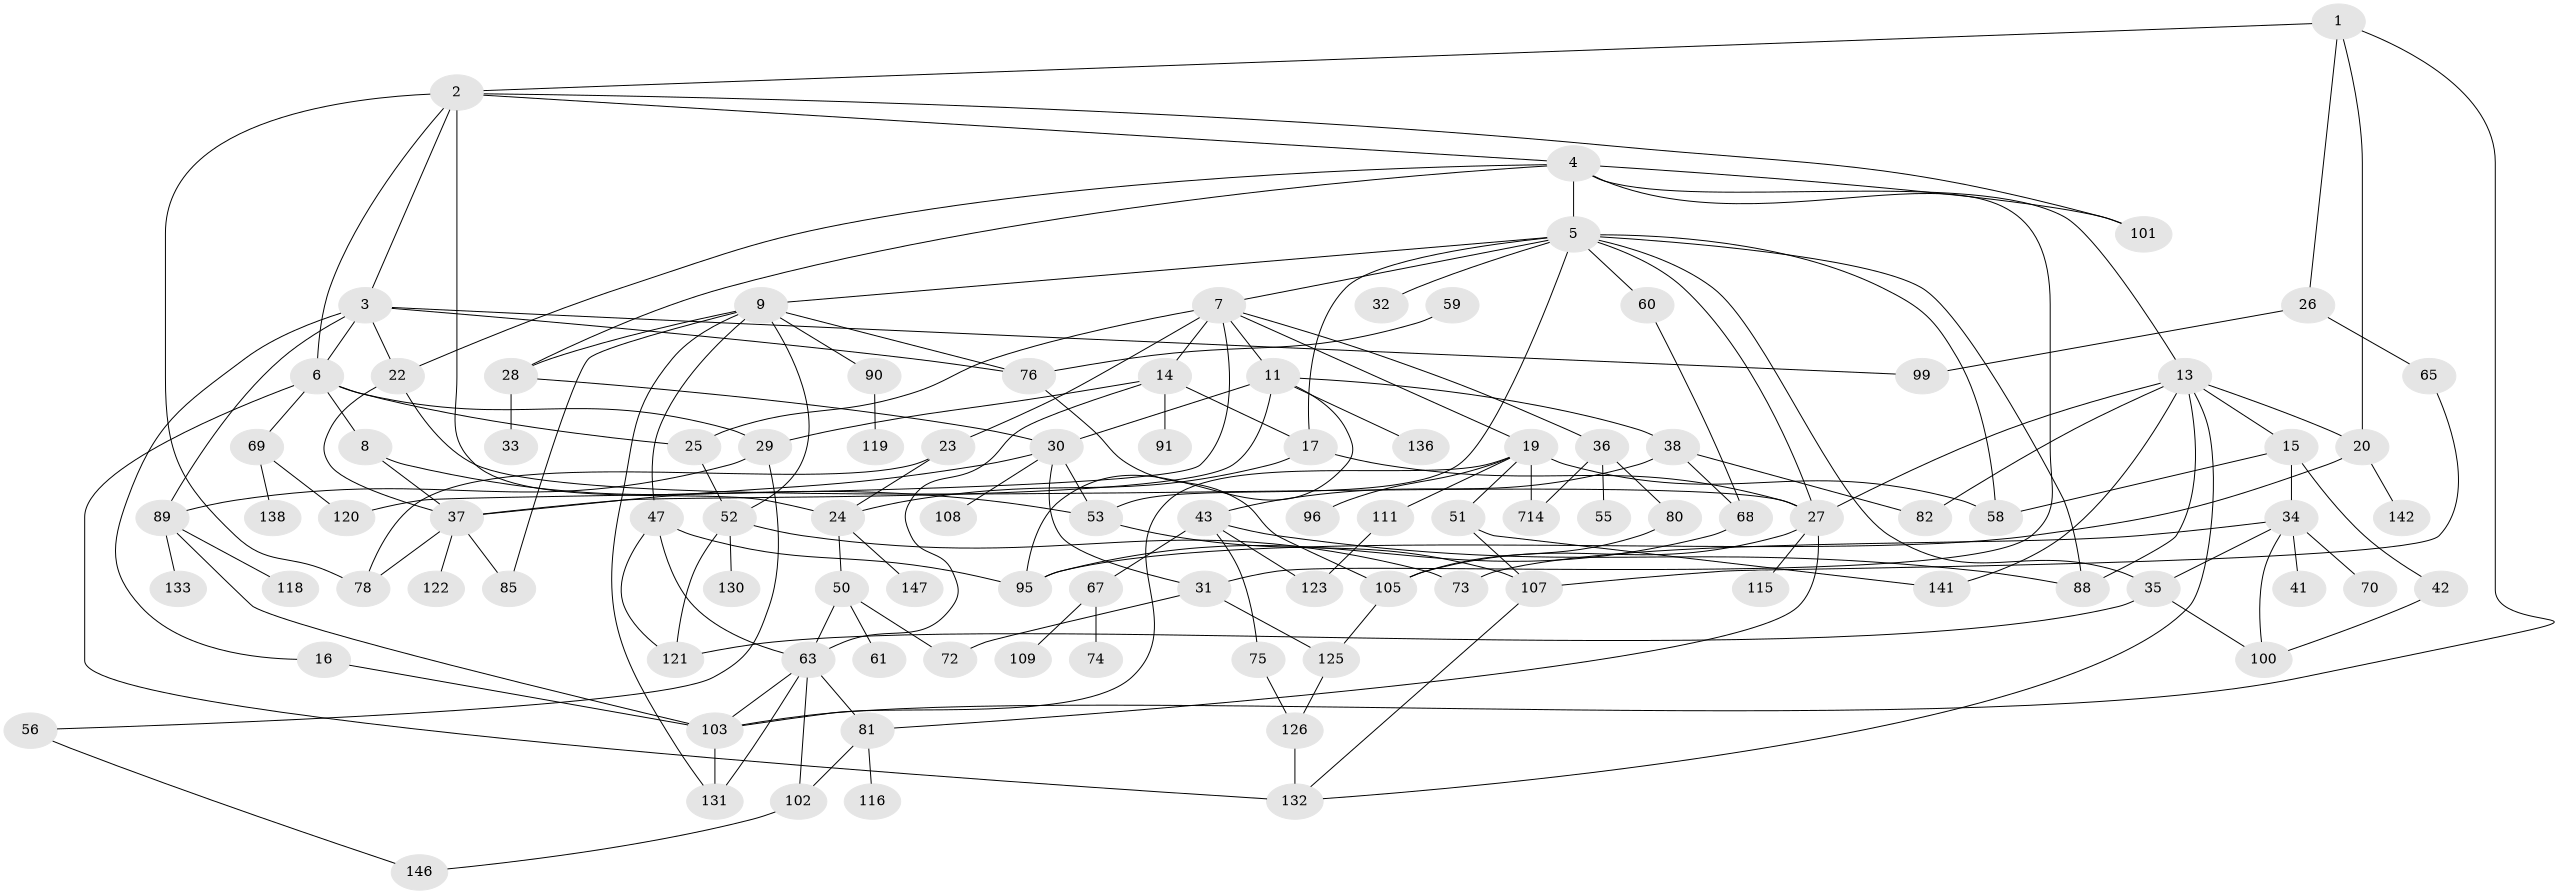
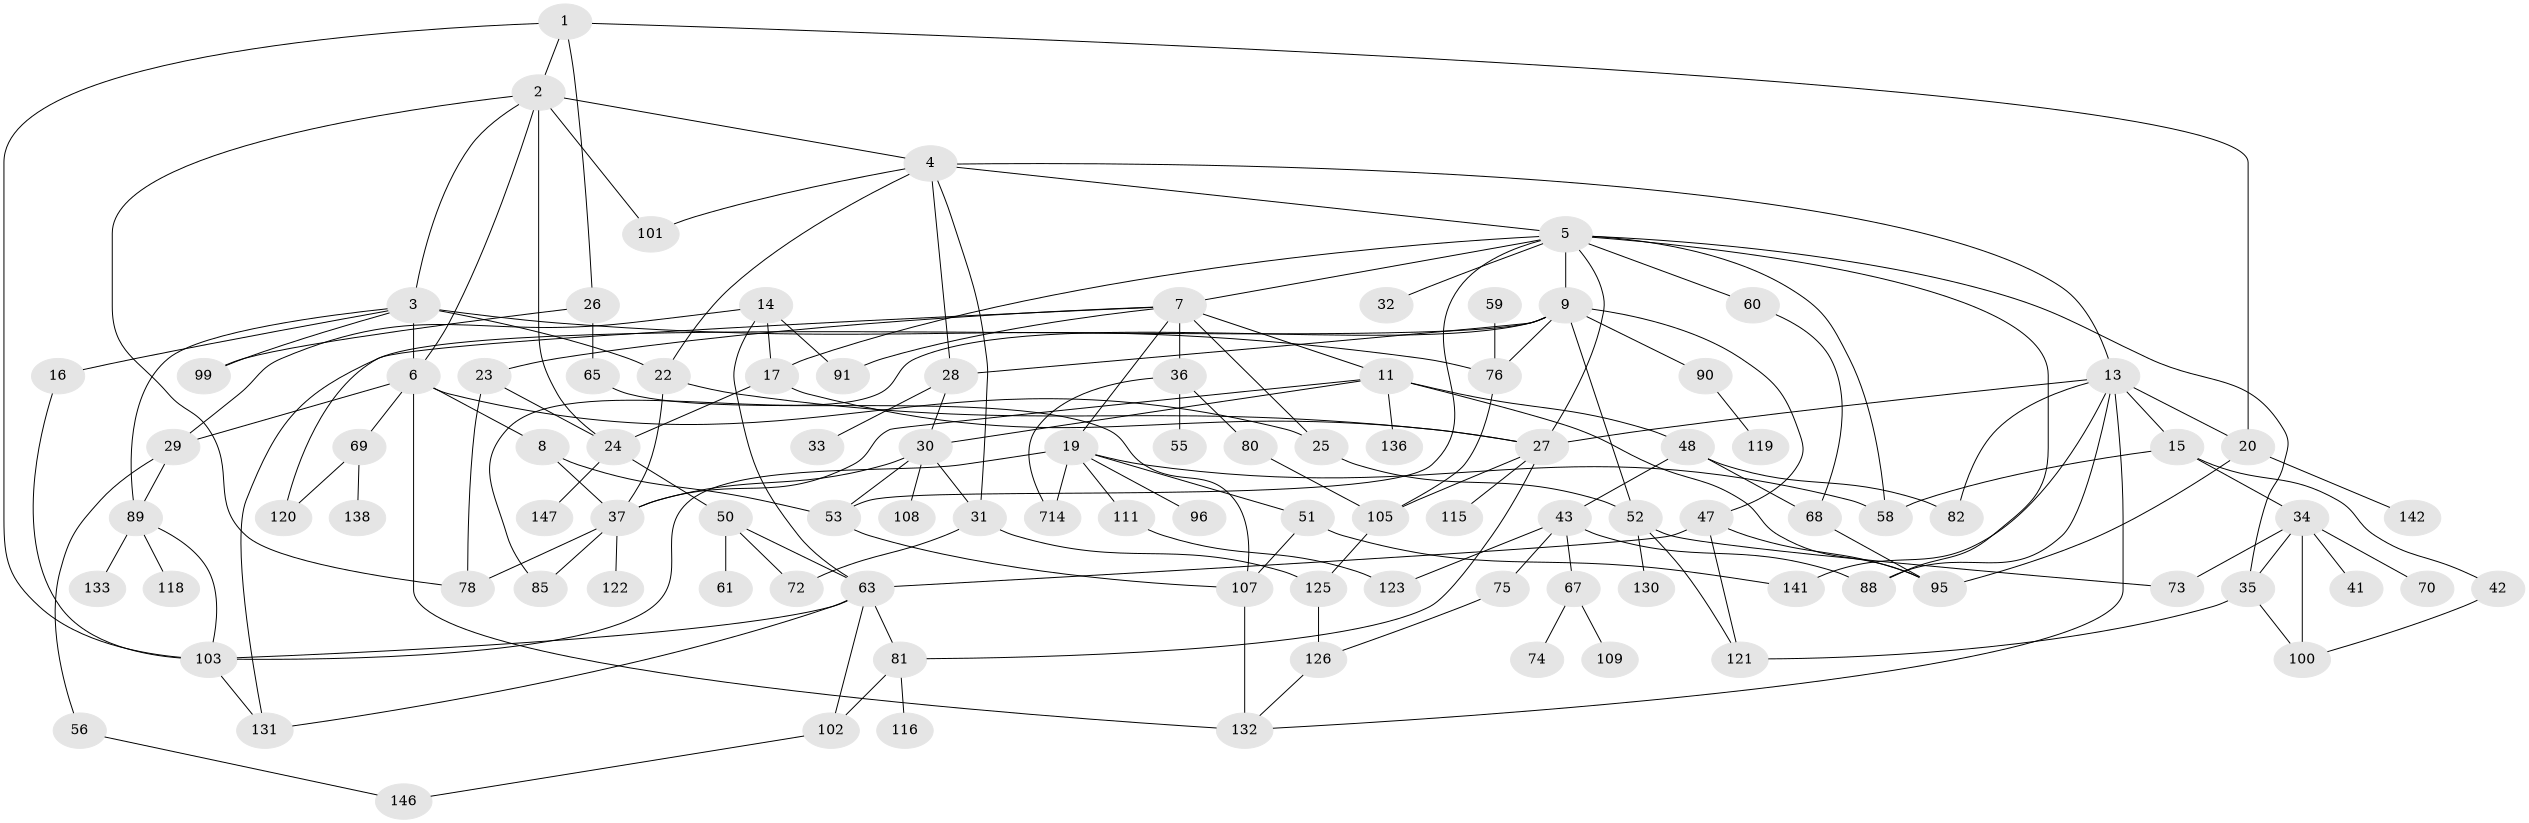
edge "7" -- "14": now "7" -- "91"
node "38": label "38" -> "48"
